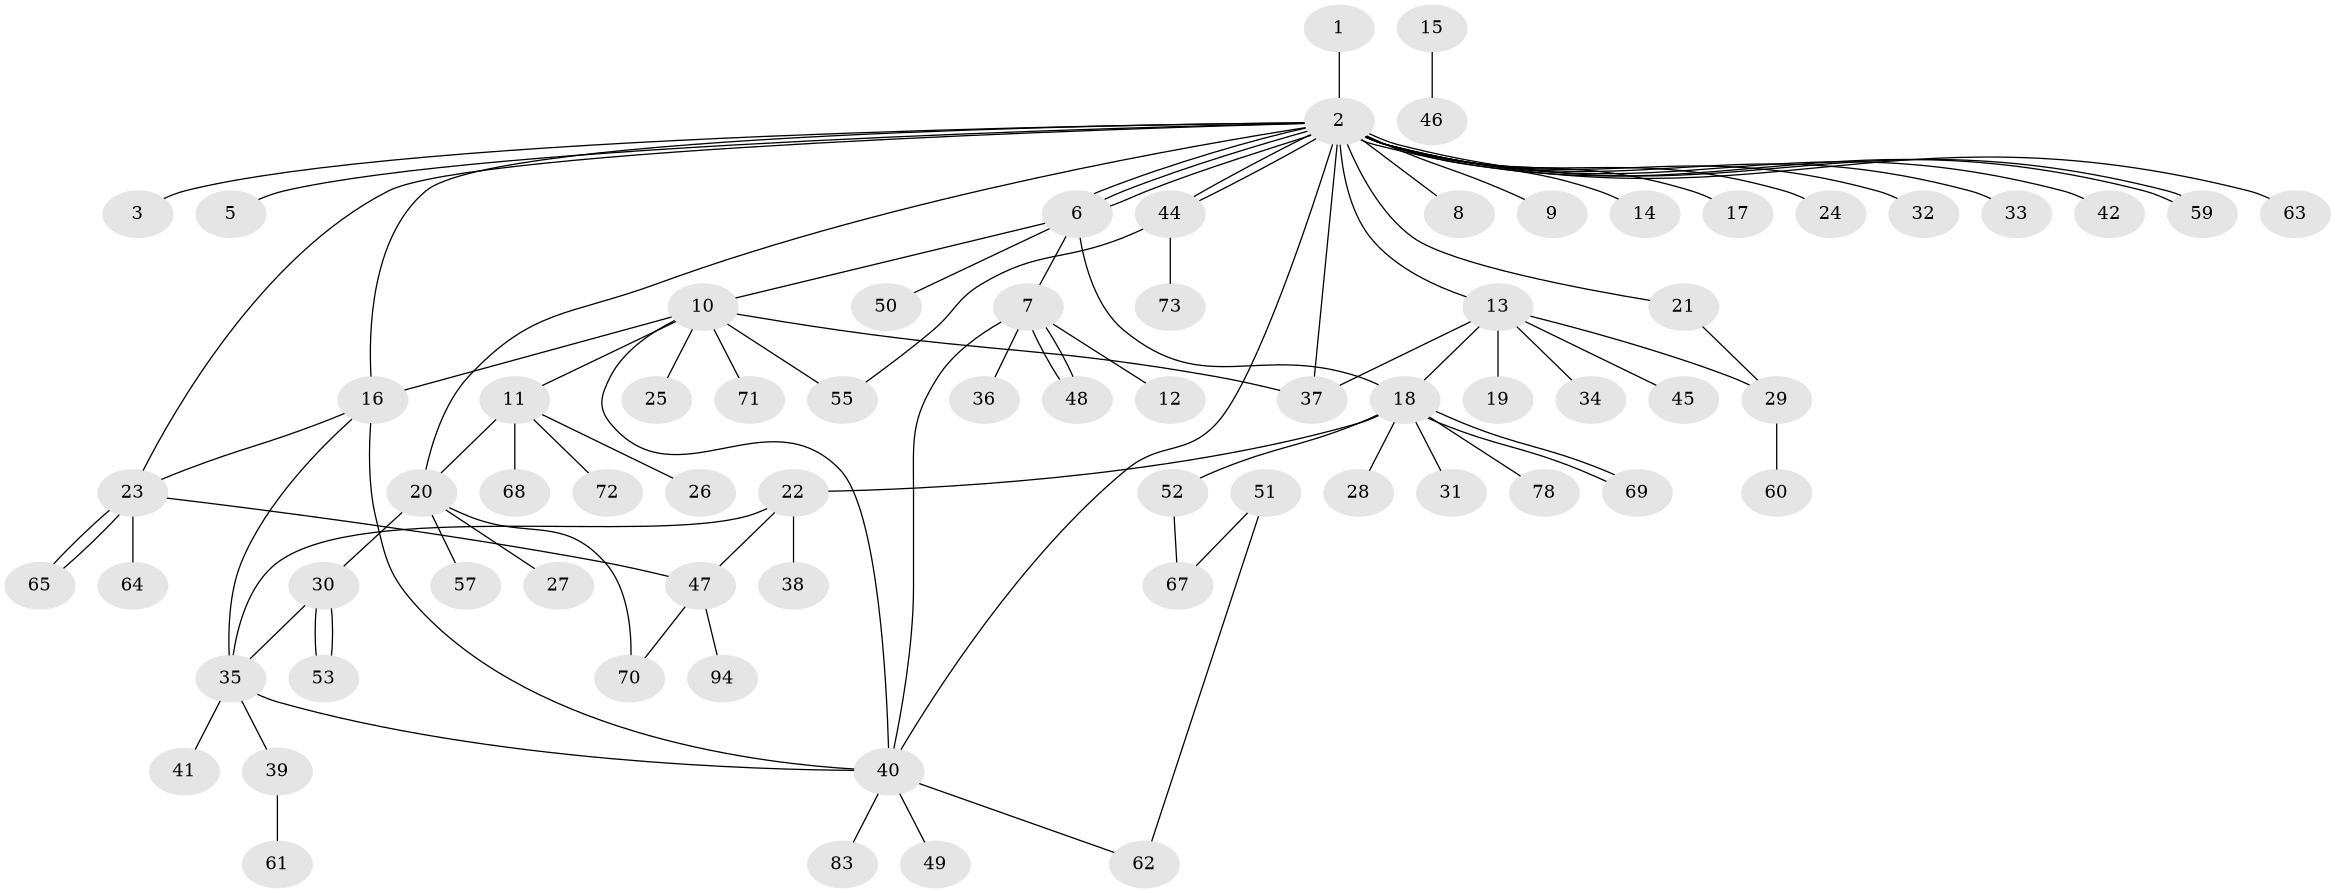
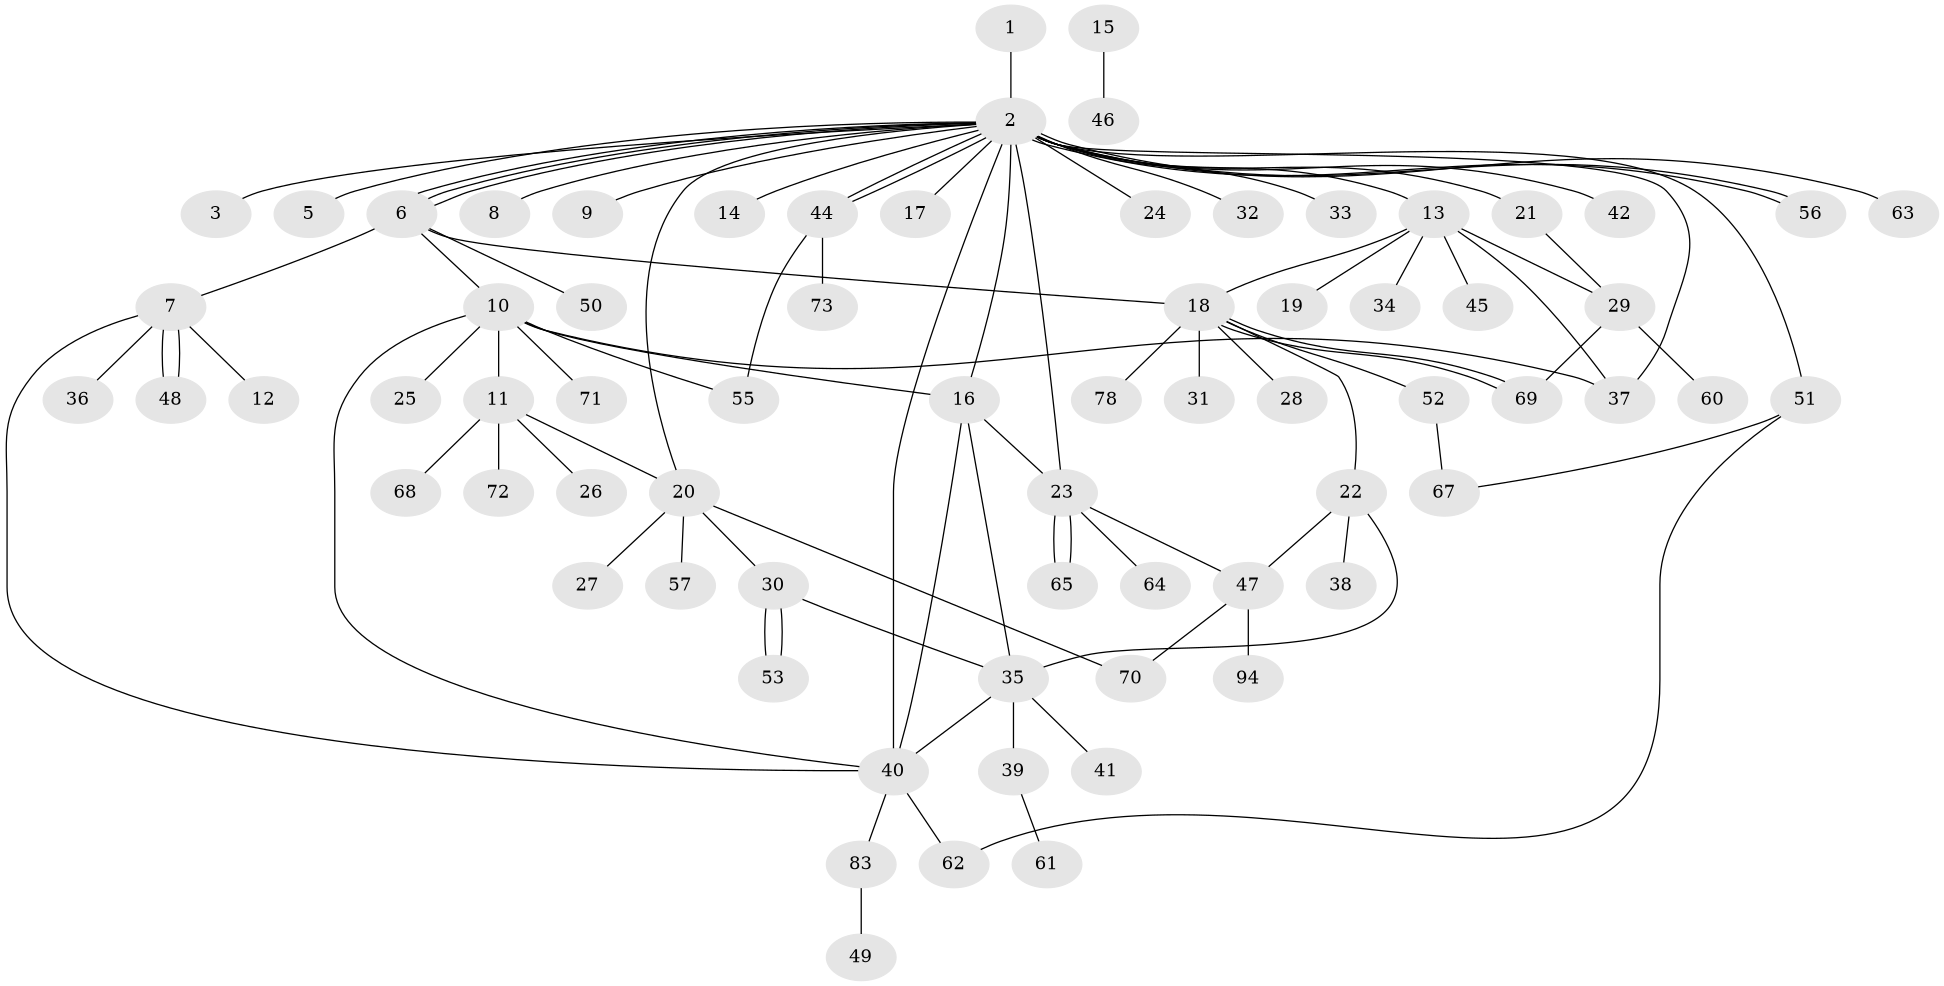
edge "2" -- "51": added
node "59": label "59" -> "56"
edge "29" -- "69": added
edge "40" -- "49": now "83" -- "49"
